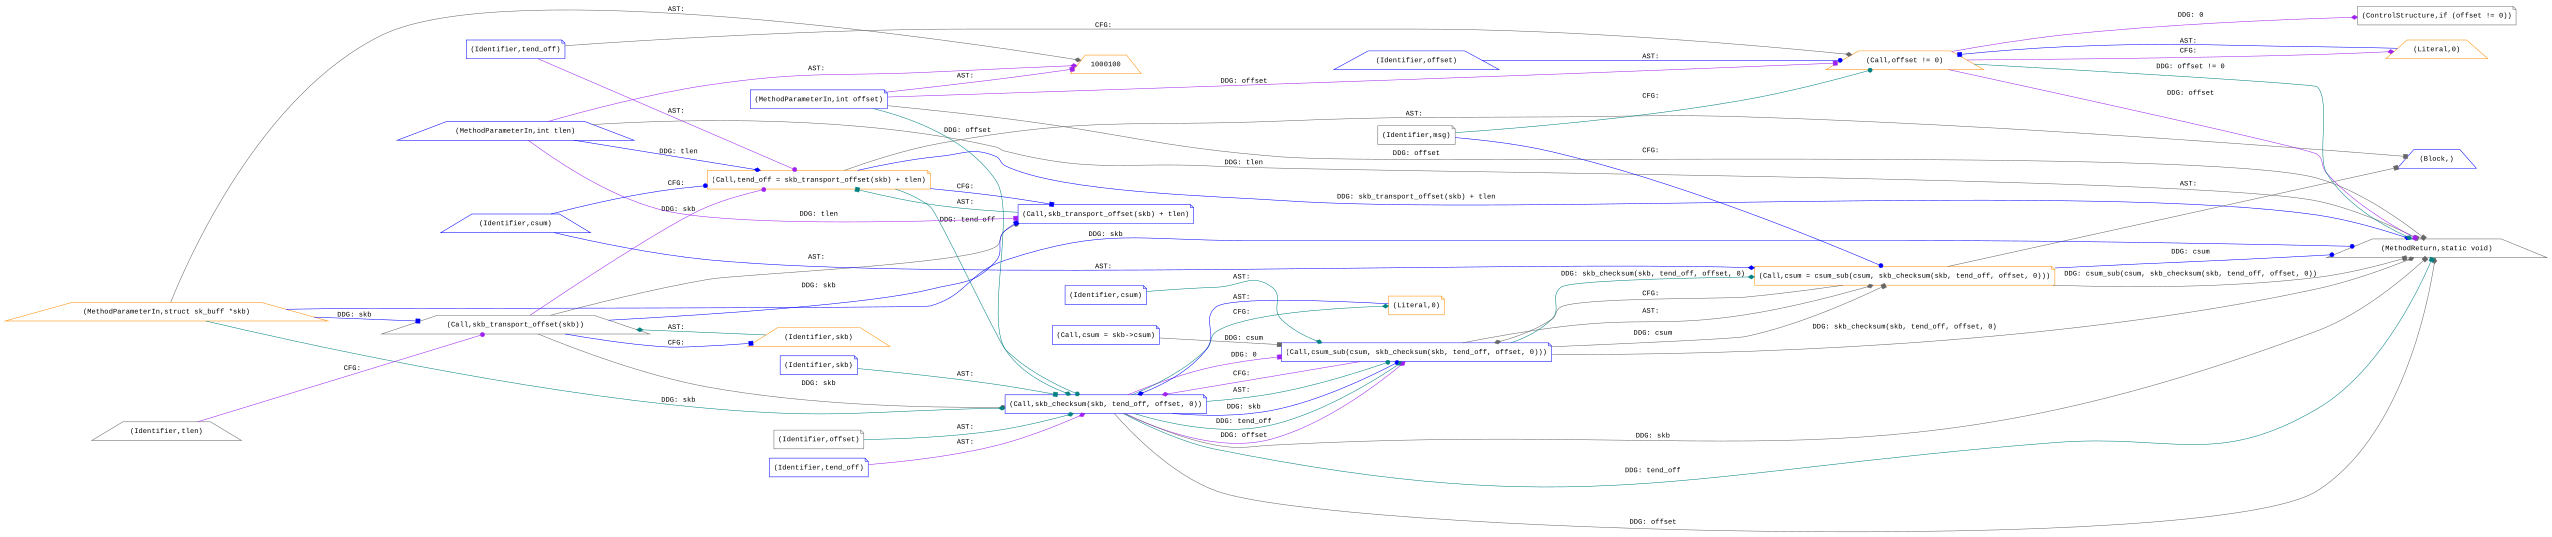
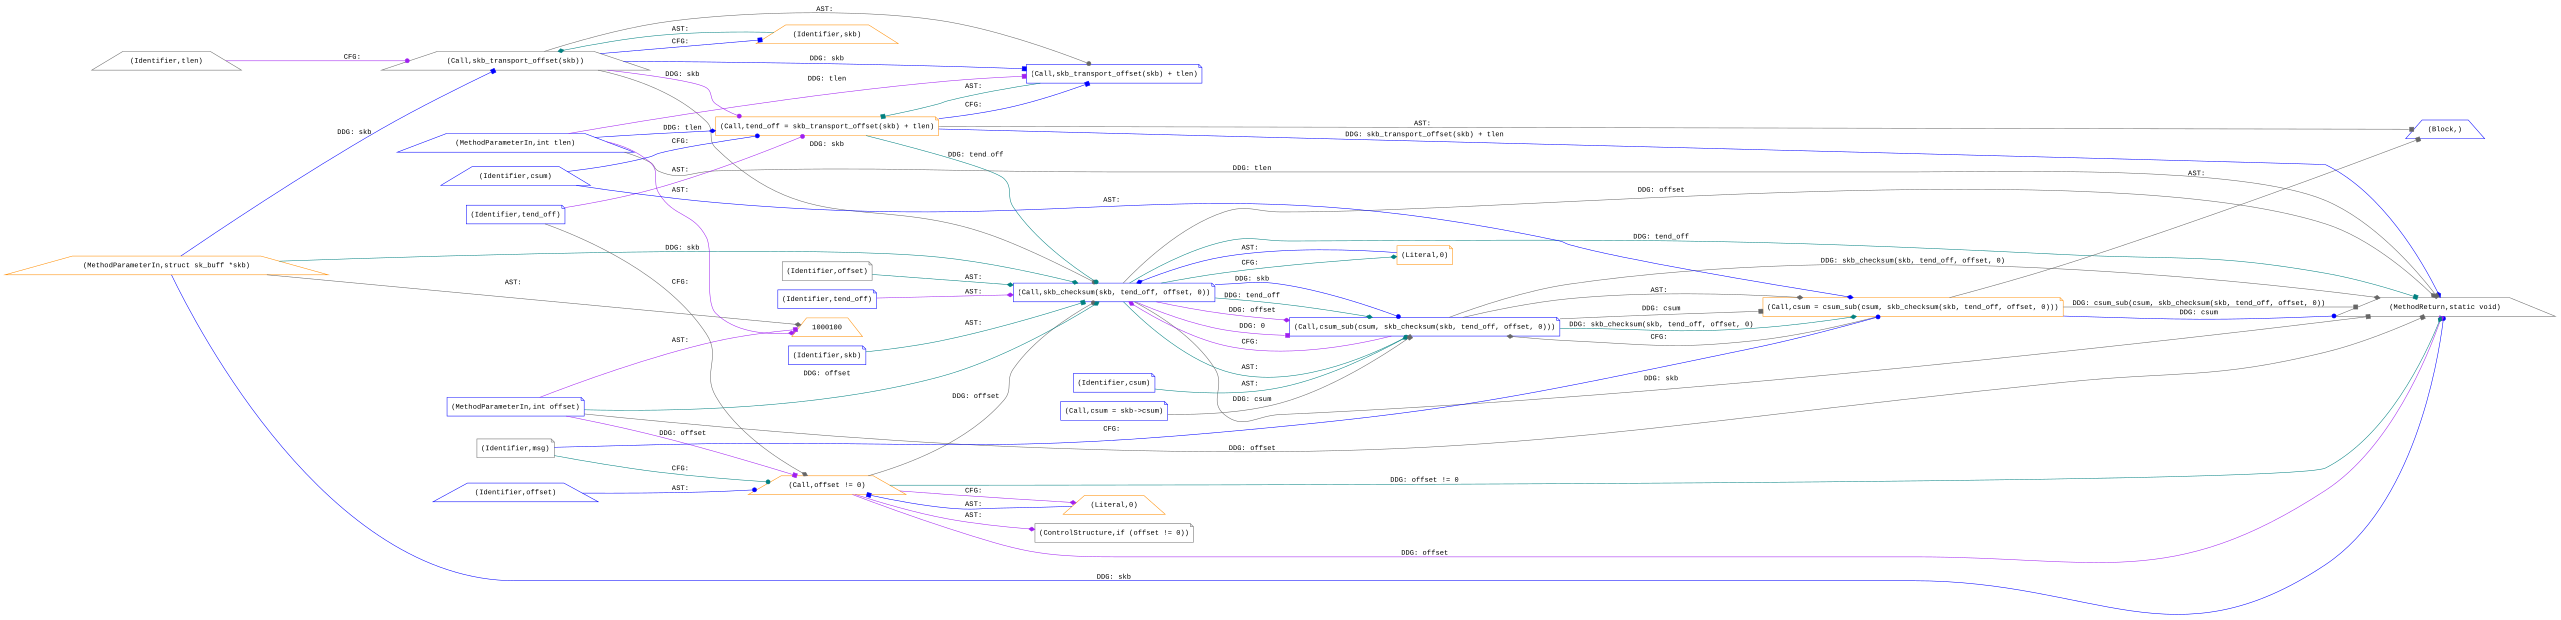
edge "(Call,offset != 0)" -> "(ControlStructure,if (offset != 0))": label "DDG: 0" -> "AST: "
edge "(Call,offset != 0)" -> "(Call,skb_checksum(skb, tend_off, offset, 0))": added, label "DDG: offset"
